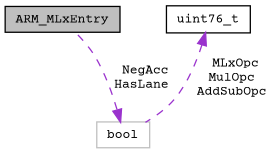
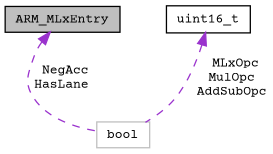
node "uint76_t": label "uint76_t" -> "uint16_t"
edge "ARM_MLxEntry" -> "bool": reversed
